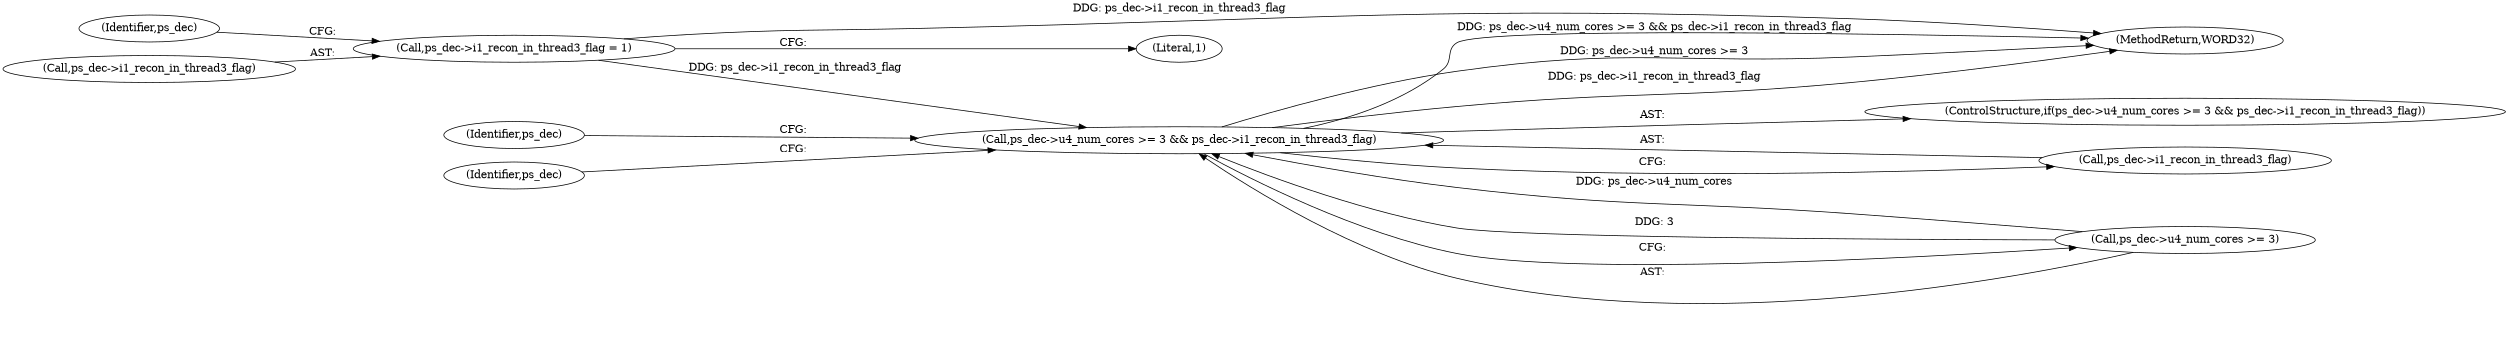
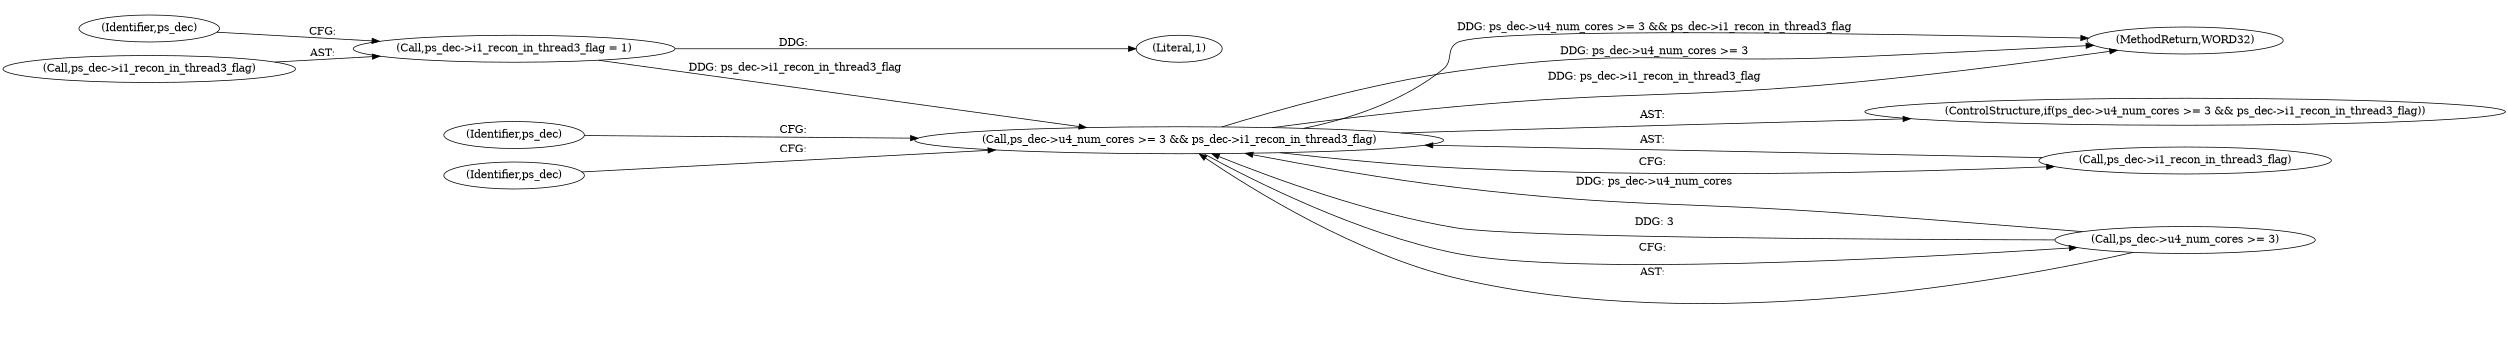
edge "(Call,ps_dec->i1_recon_in_thread3_flag = 1)" -> "(MethodReturn,WORD32)": removed, label "DDG: ps_dec->i1_recon_in_thread3_flag"
edge "(Call,ps_dec->i1_recon_in_thread3_flag = 1)" -> "(Literal,1)": label "CFG: " -> "DDG: "
